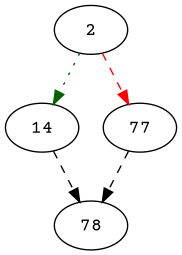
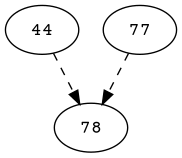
node "2": removed
node "14": label "14" -> "44"
